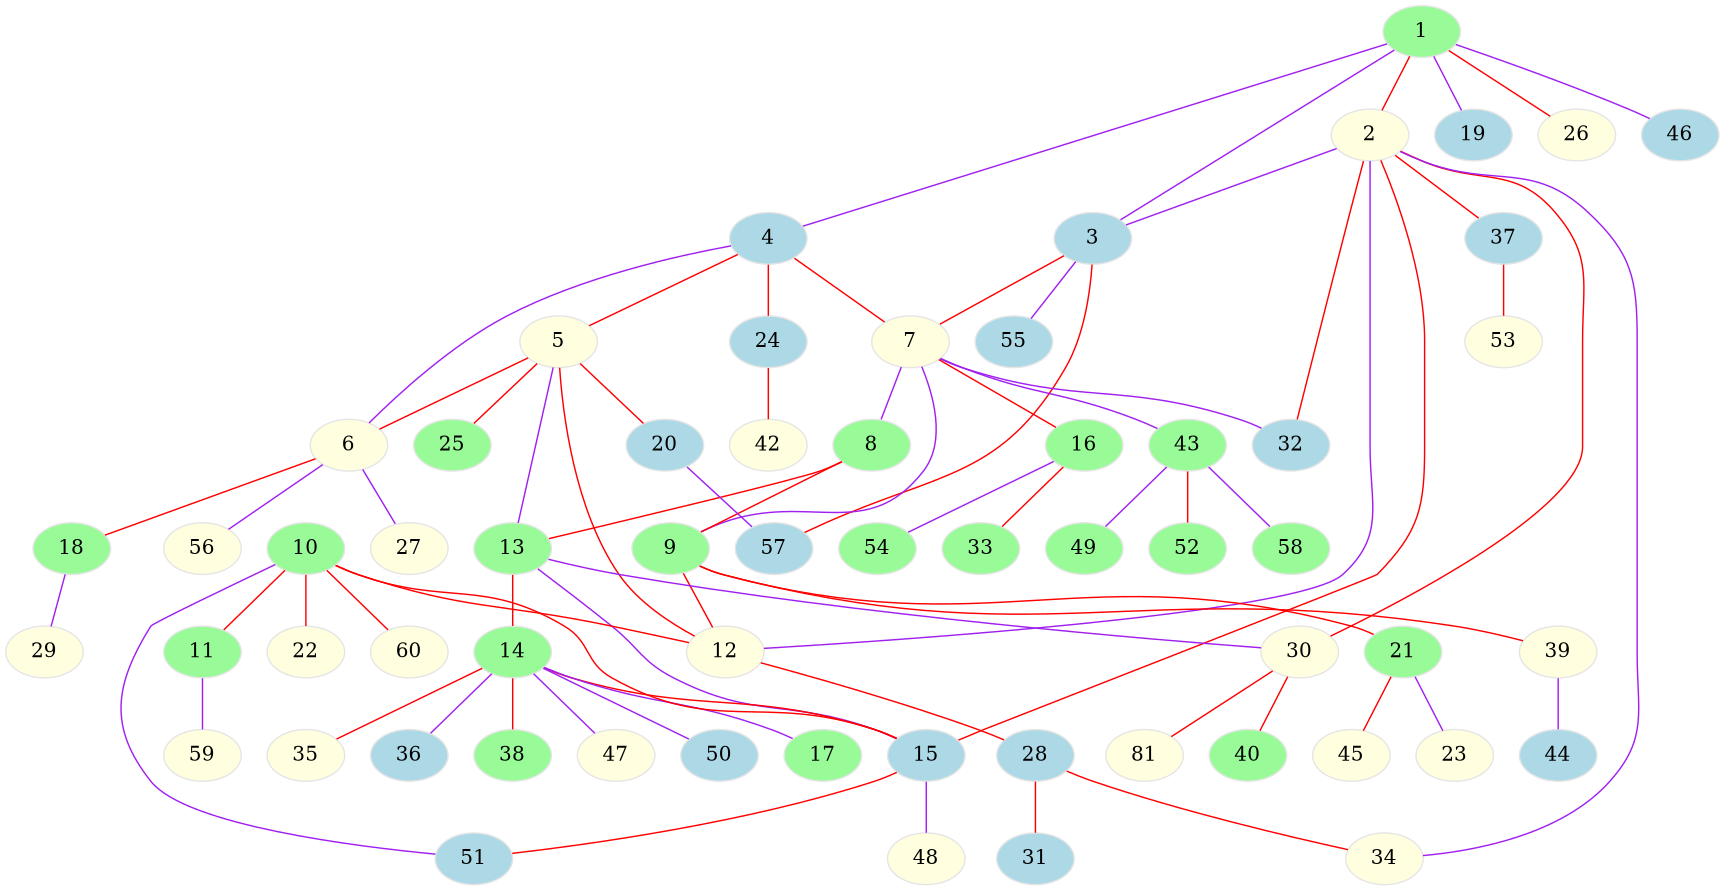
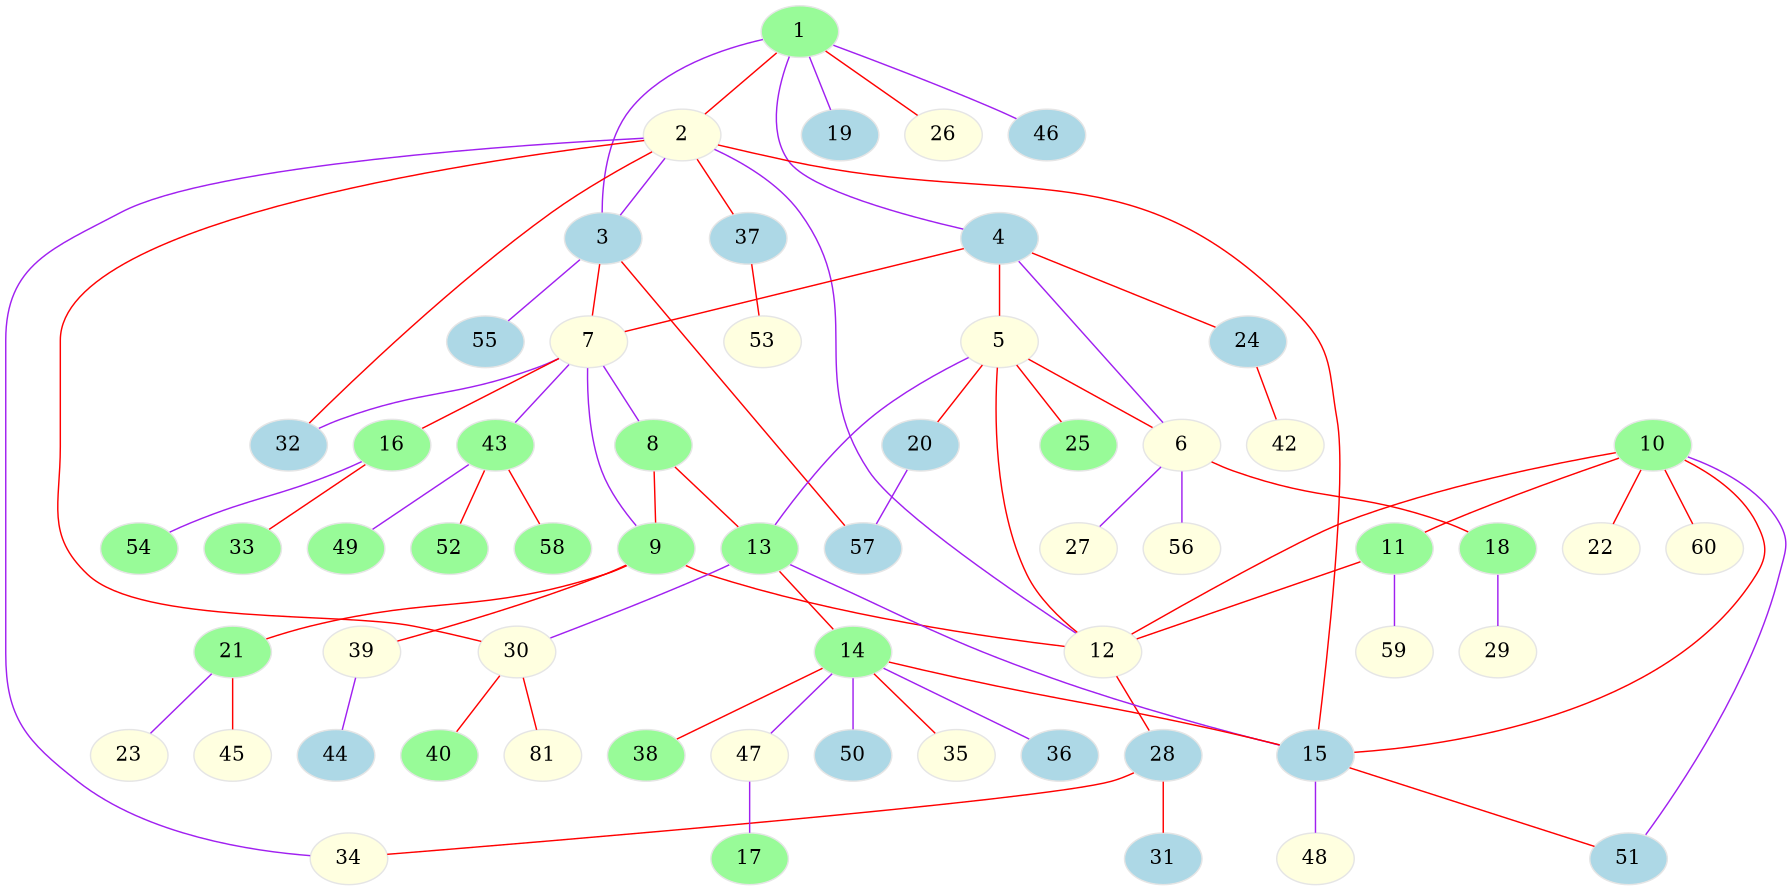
edge "43" -- "58": color purple -> red
edge "11" -- "12": added
edge "14" -- "17": now "47" -- "17"
